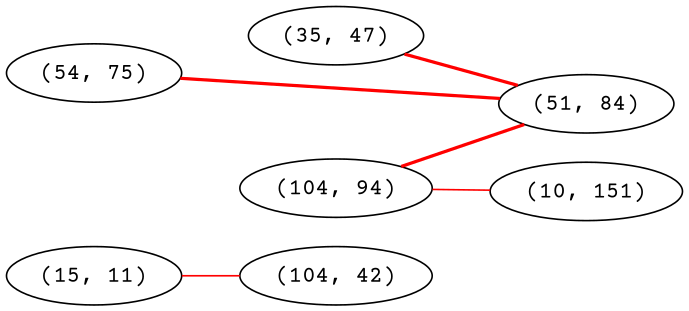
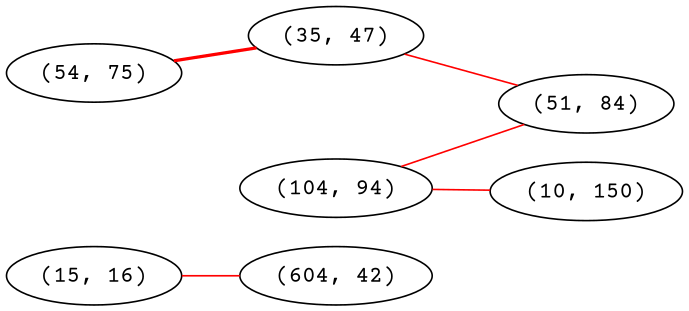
edge "(35, 47)" -- "(51, 84)": style bold -> solid
edge "(54, 75)" -- "(51, 84)": now "(54, 75)" -- "(35, 47)"
edge "(51, 84)" -- "(104, 94)": style bold -> solid
node "(10, 151)": label "(10, 151)" -> "(10, 150)"
node "(15, 11)": label "(15, 11)" -> "(15, 16)"
node "(104, 42)": label "(104, 42)" -> "(604, 42)"
